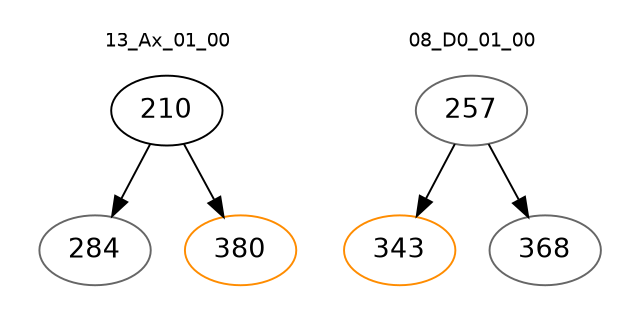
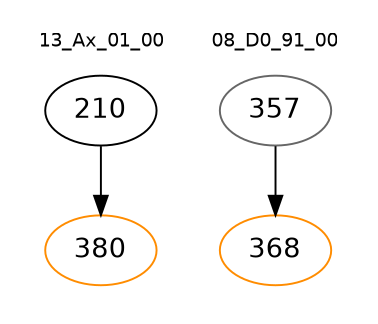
cluster "08_D0_01_00": label "08_D0_01_00" -> "08_D0_91_00"
node "257": label "257" -> "357"
node "284": removed
node "343": removed
node "368": color gray40 -> darkorange
